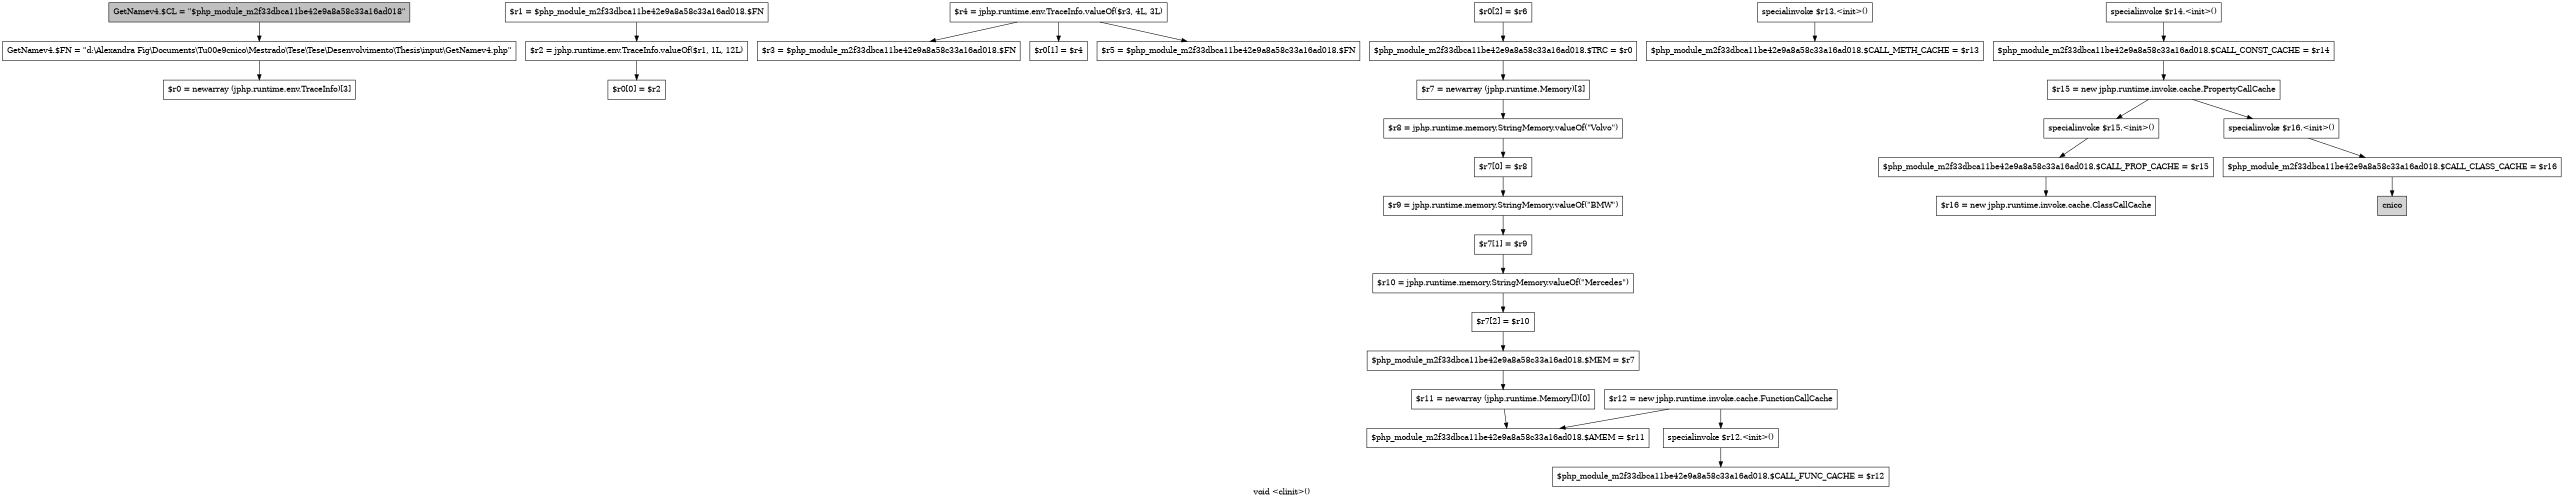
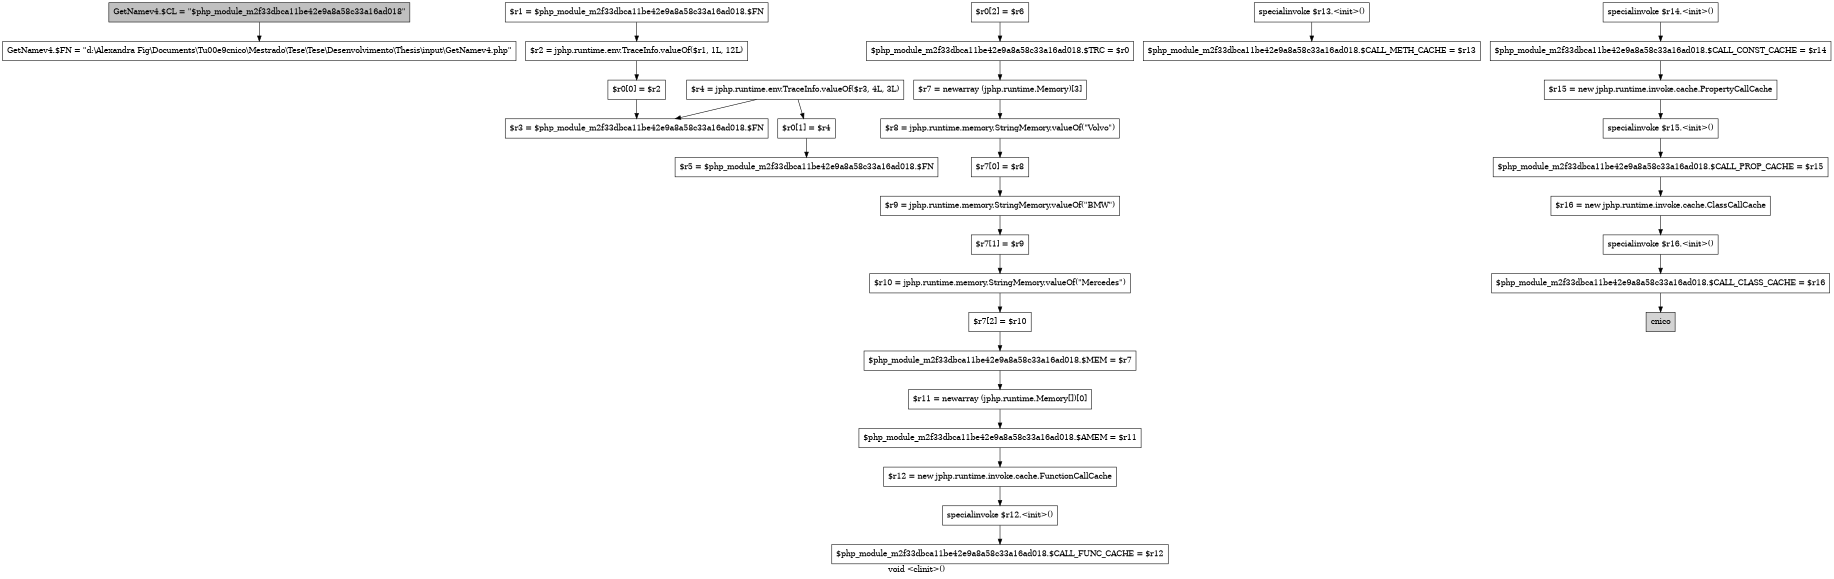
edge "$r4 = jphp.runtime.env.TraceInfo.valueOf($r3, 4L, 3L)" -> "$r5 = $php_module_m2f33dbca11be42e9a8a58c33a16ad018.$FN": now "$r0[1] = $r4" -> "$r5 = $php_module_m2f33dbca11be42e9a8a58c33a16ad018.$FN"
node "$r0 = newarray (jphp.runtime.env.TraceInfo)[3]": removed
edge "$r0[0] = $r2" -> "$r3 = $php_module_m2f33dbca11be42e9a8a58c33a16ad018.$FN": added
edge "$r15 = new jphp.runtime.invoke.cache.PropertyCallCache" -> "specialinvoke $r16.<init>()": now "$r16 = new jphp.runtime.invoke.cache.ClassCallCache" -> "specialinvoke $r16.<init>()"
edge "$r12 = new jphp.runtime.invoke.cache.FunctionCallCache" -> "$php_module_m2f33dbca11be42e9a8a58c33a16ad018.$AMEM = $r11": reversed
